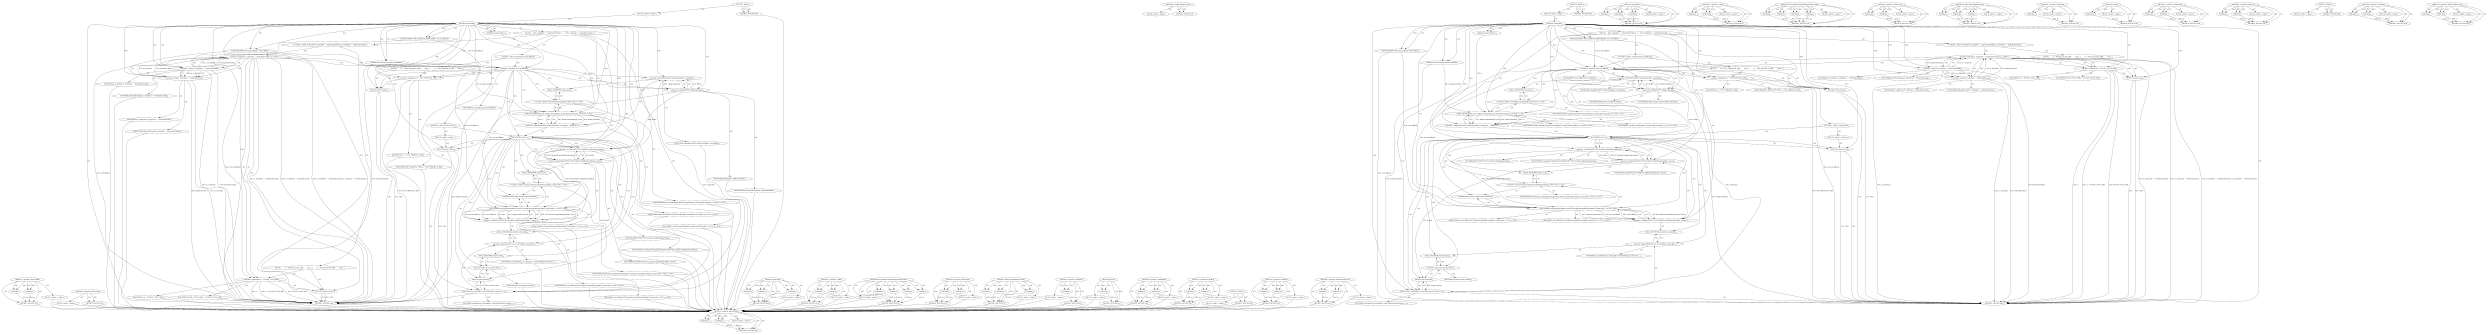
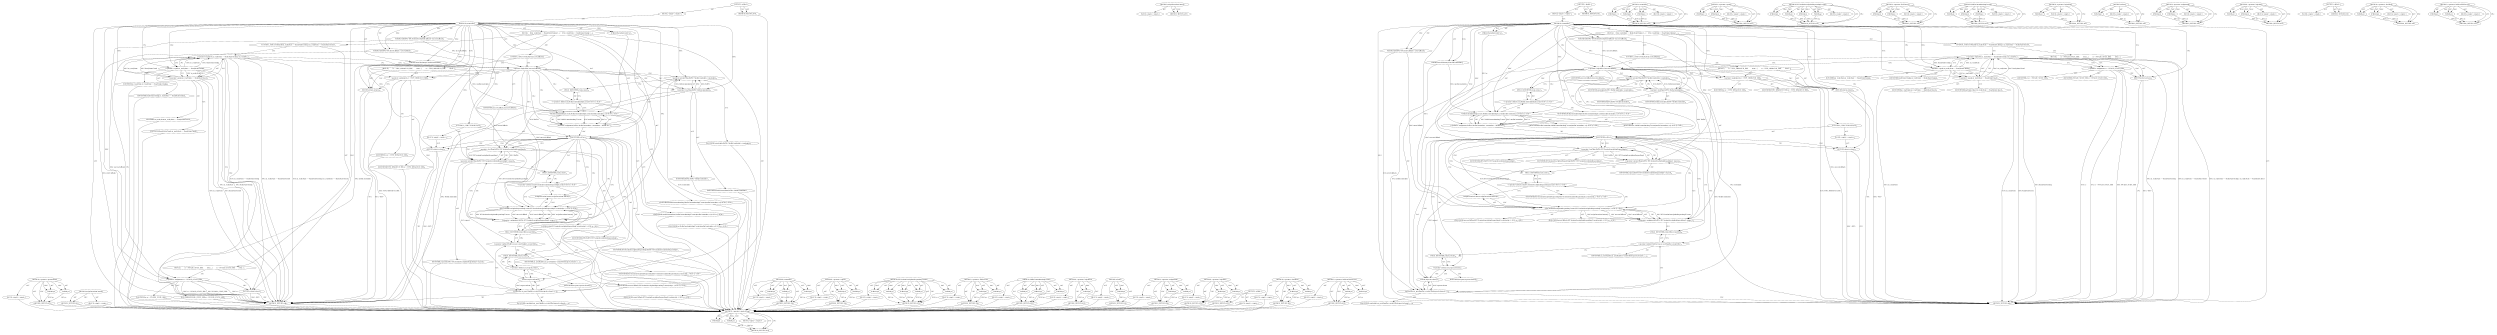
node "(PARAM,p5)": added
